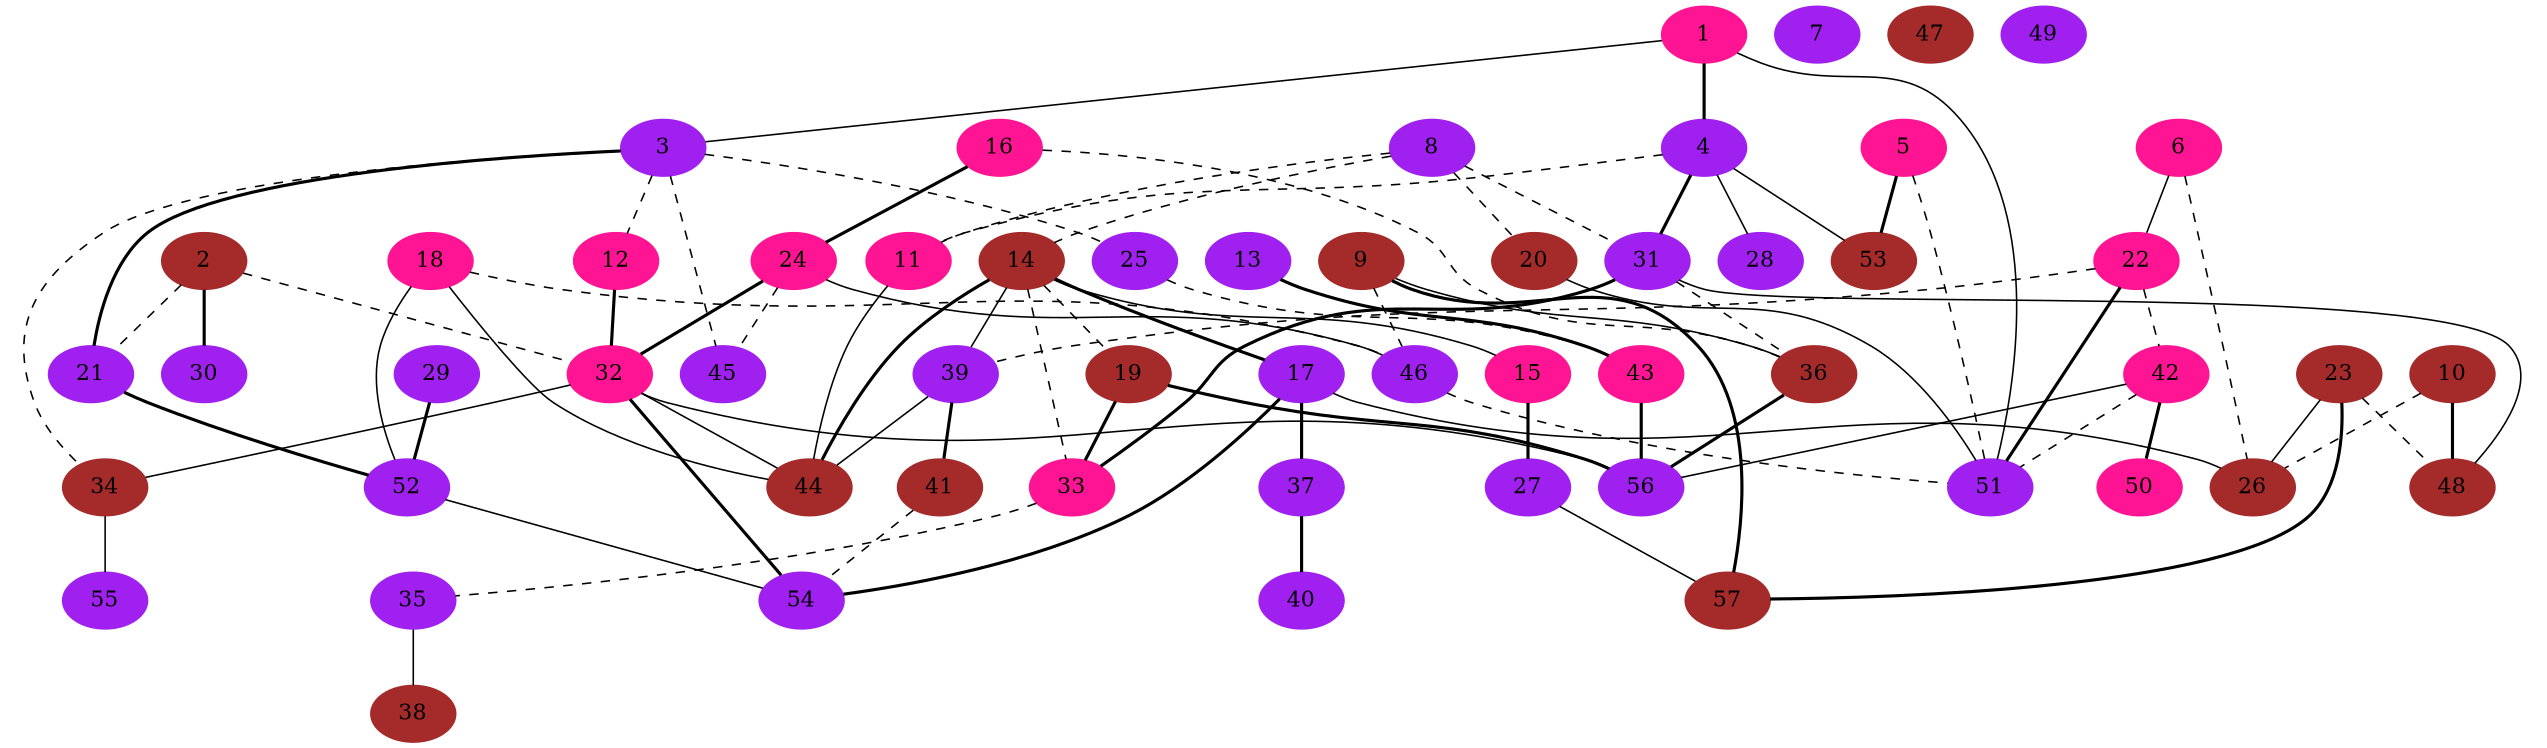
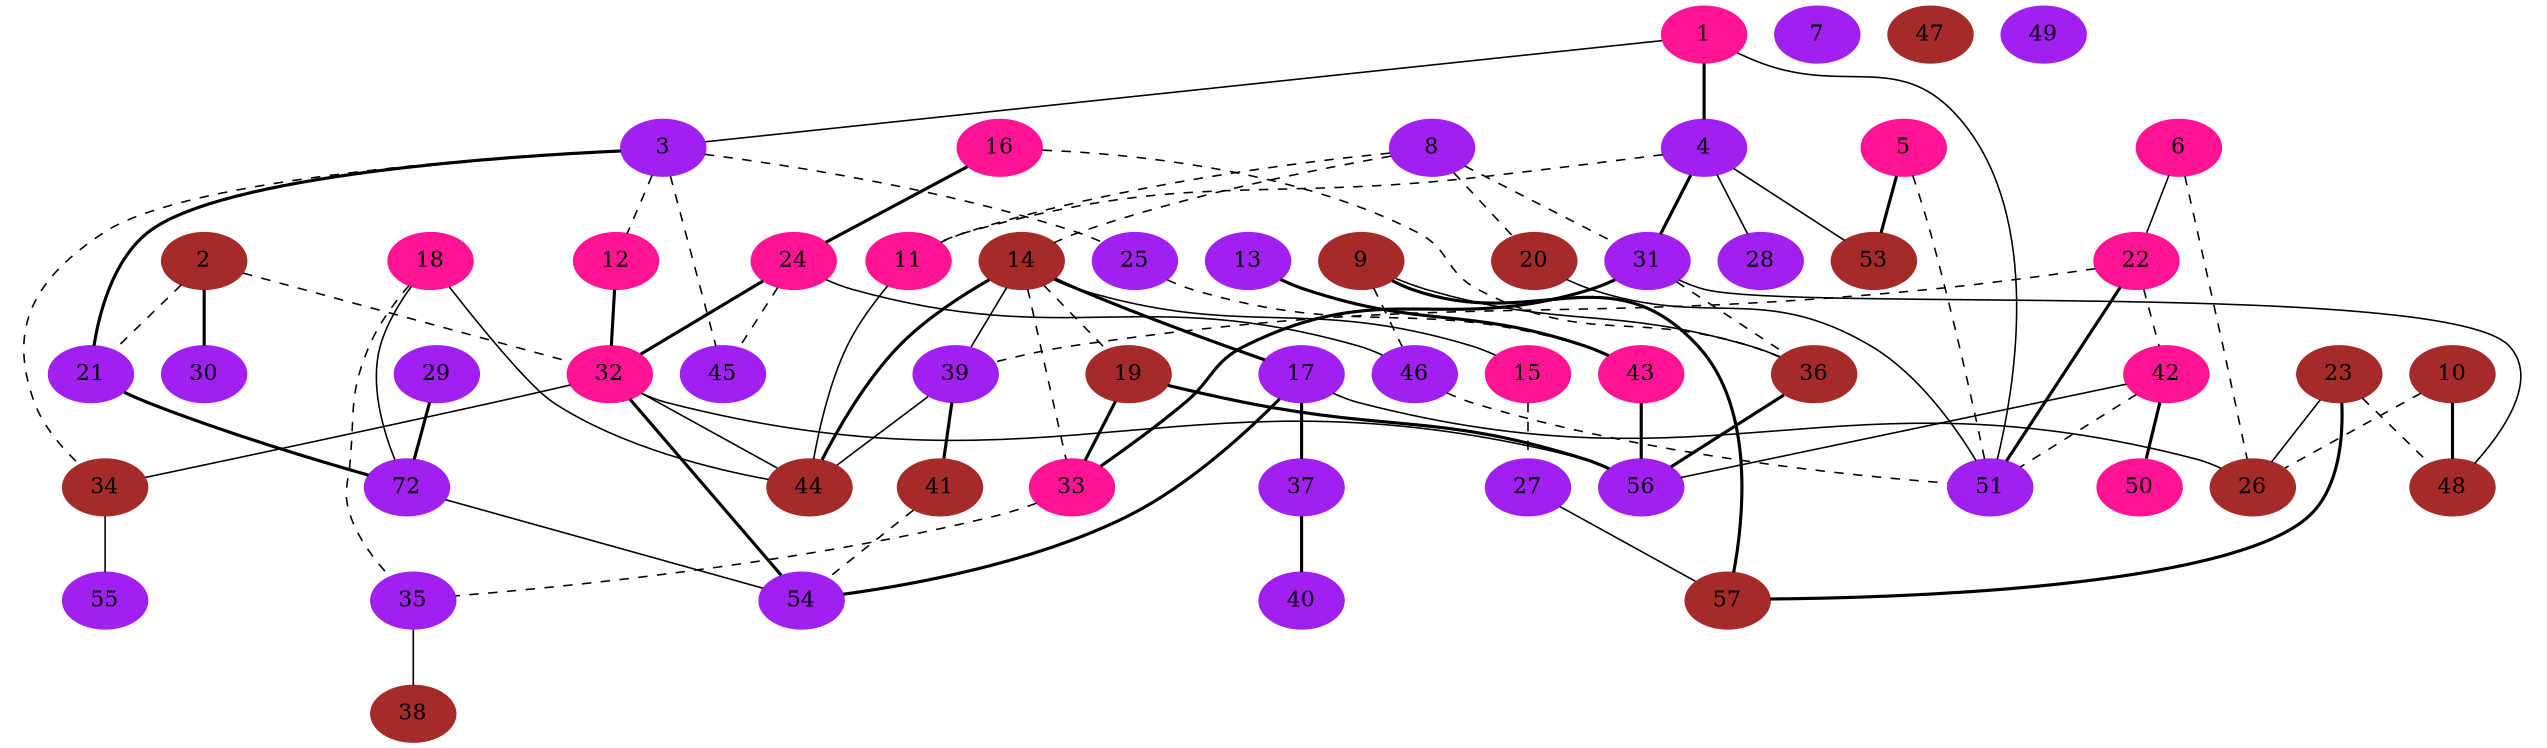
edge "18" -- "46": now "18" -- "35"
edge "15" -- "27": style bold -> dashed
node "52": label "52" -> "72"
